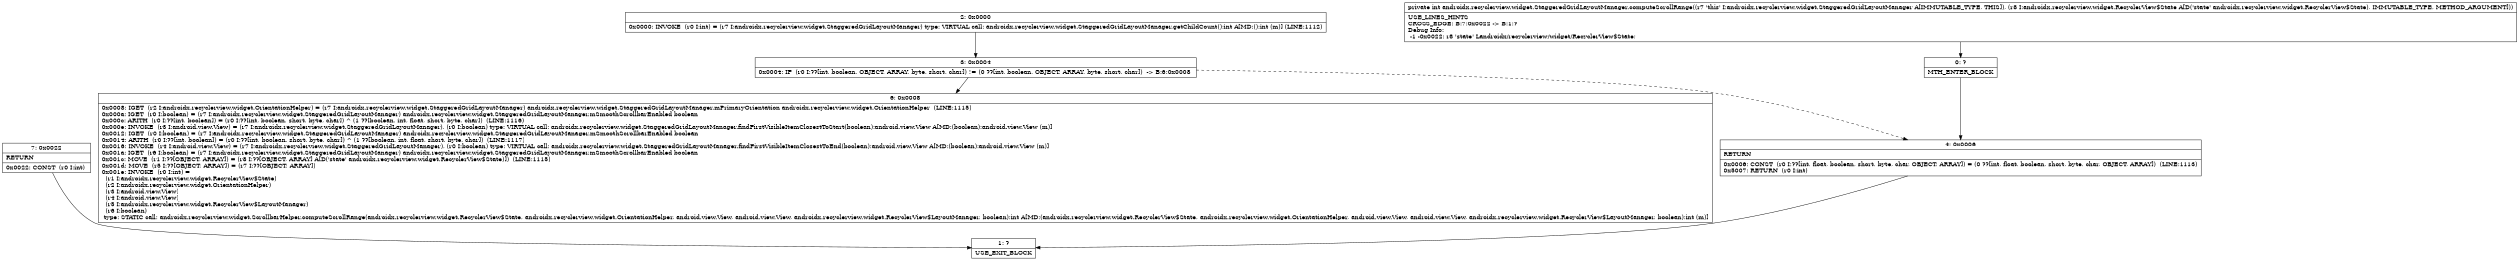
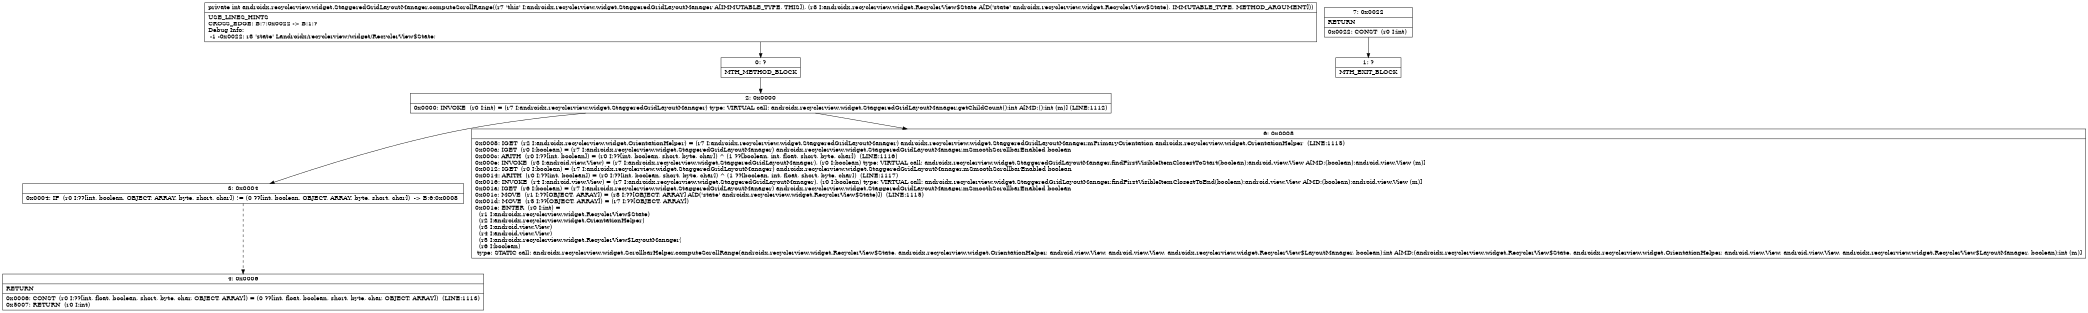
node "0: ?": text "MTH_ENTER_BLOCK" -> "MTH_METHOD_BLOCK"
edge "3: 0x0004" -> "6: 0x0008": now "2: 0x0000" -> "6: 0x0008"
edge "0: ?" -> "4: 0x0006": now "0: ?" -> "2: 0x0000"
node "6: 0x0008": text "0x001e: INVOKE  (r0 I:int) =" -> "0x001e: ENTER  (r0 I:int) ="
edge "4: 0x0006" -> "1: ?": removed
node "1: ?": text "USE_EXIT_BLOCK" -> "MTH_EXIT_BLOCK"
